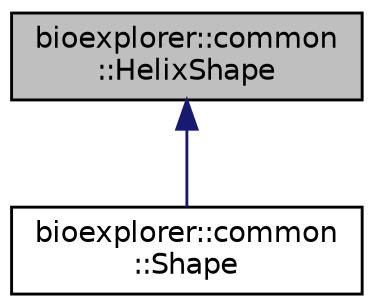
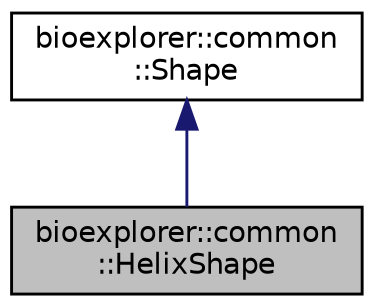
edge "bioexplorer::common ::Shape" -> "bioexplorer::common ::HelixShape": reversed
